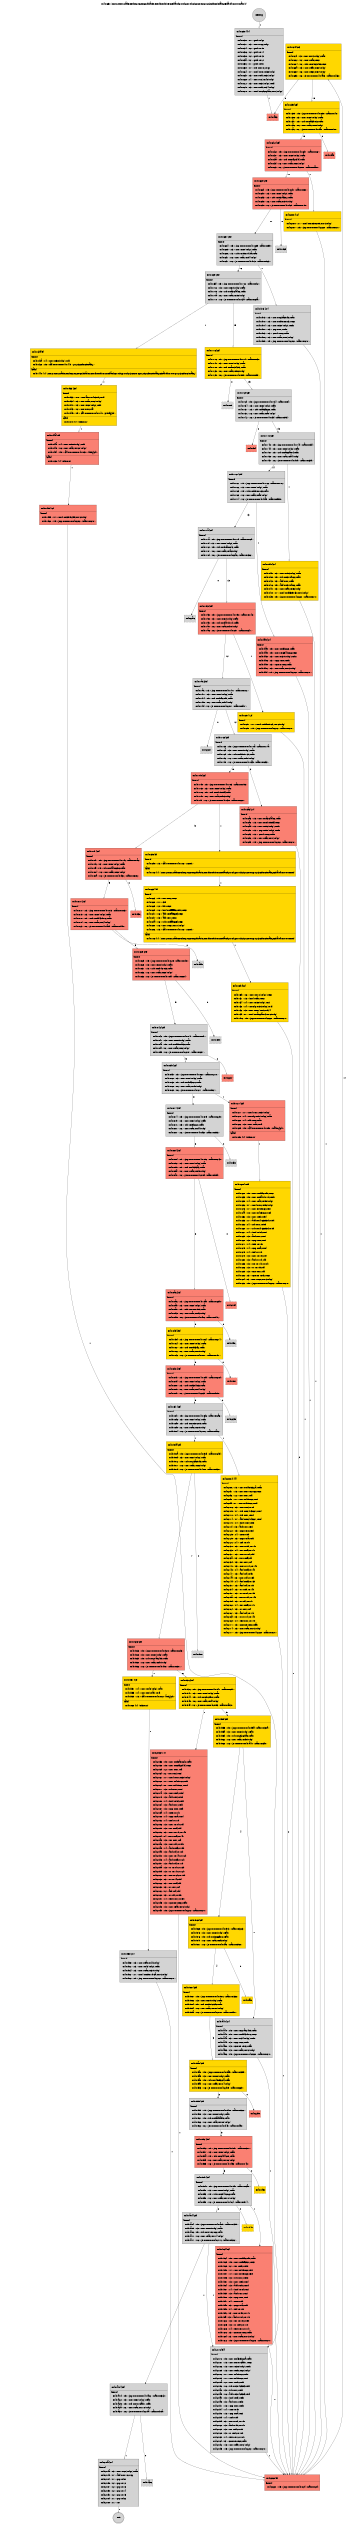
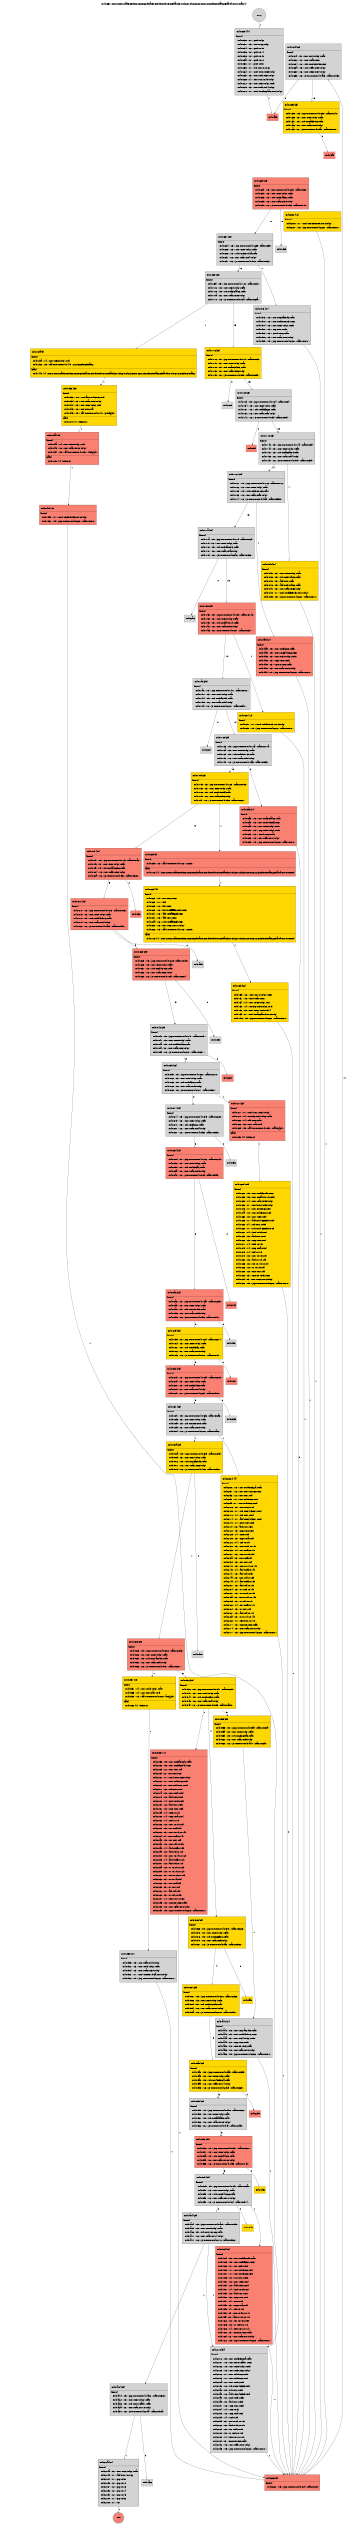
node "Desktop": label "Desktop" -> "Entry"
node "0x40167f [26]": fillcolor gold -> lightgrey
node "0x4016b2 [25]": removed
node "0x4017de [25]": fillcolor salmon -> gold
node "0x401cbe [5]": fillcolor gold -> salmon
edge "0x401955 [25]" -> "0x40196e [25]": now "0x40193c [25]" -> "0x40196e [25]"
node "Exit": fillcolor lightgrey -> salmon
